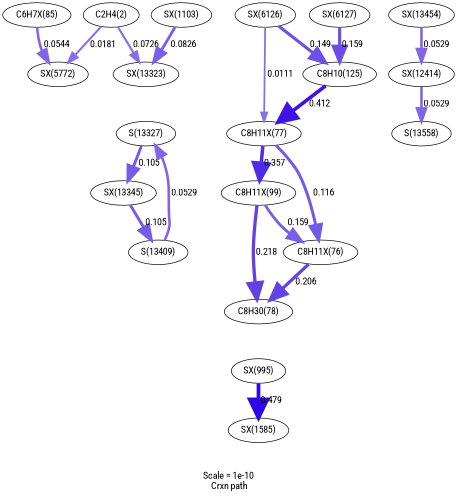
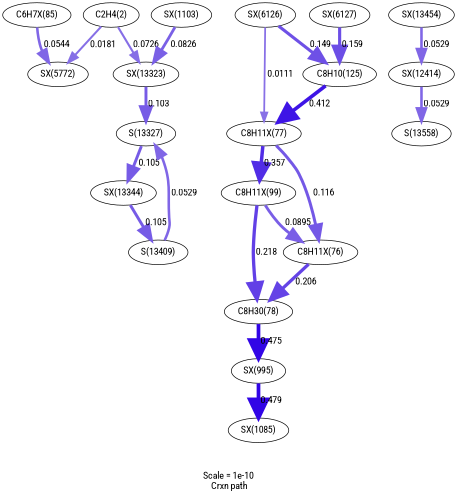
edge "SX(13323)" -> "S(13327)": added, label "0.103"
node "SX(13345)": label "SX(13345)" -> "SX(13344)"
edge "C8H11X(99)" -> "C8H11X(76)": label " 0.159" -> " 0.0895"
edge "C8H30(78)" -> "SX(995)": added, label "0.475"
node "SX(1585)": label "SX(1585)" -> "SX(1085)"
